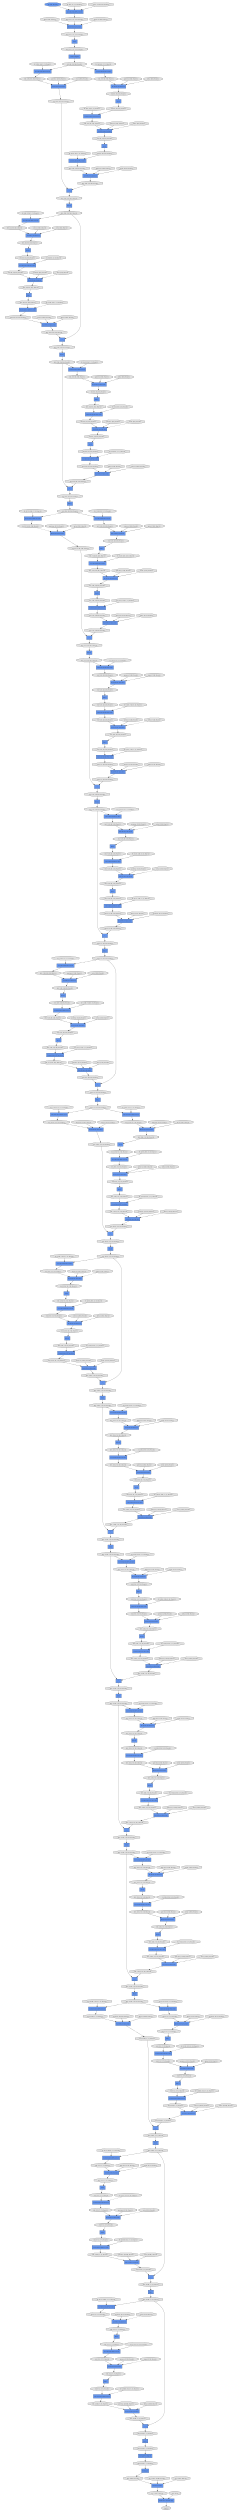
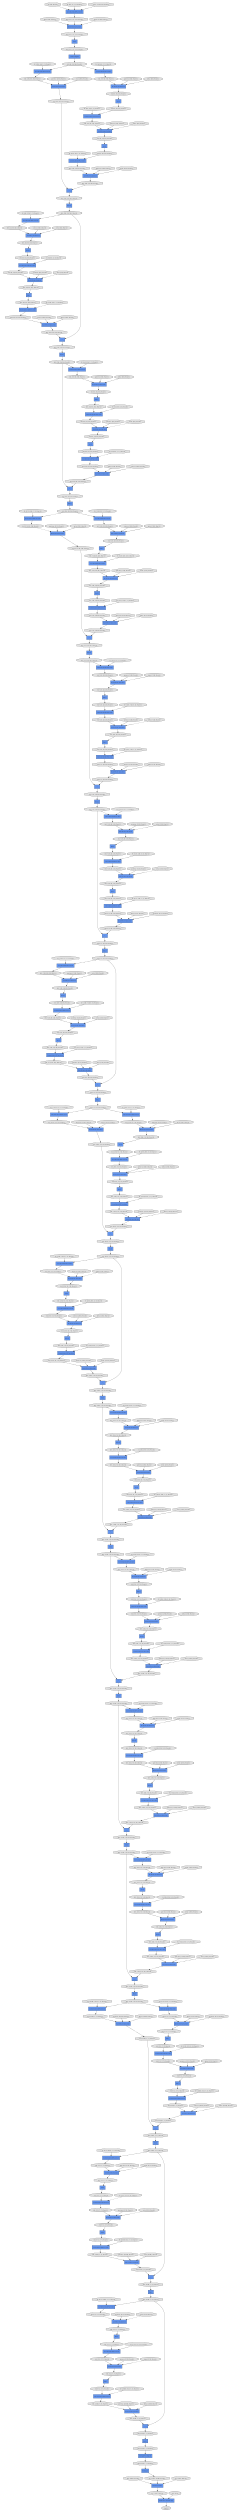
node "b: (64), float32": fillcolor #6495ed -> #e0e0e0
edge "Reshape" -> "(64, 2048), float32": now "Reshape" -> "W: (1000, 2048), float32"
